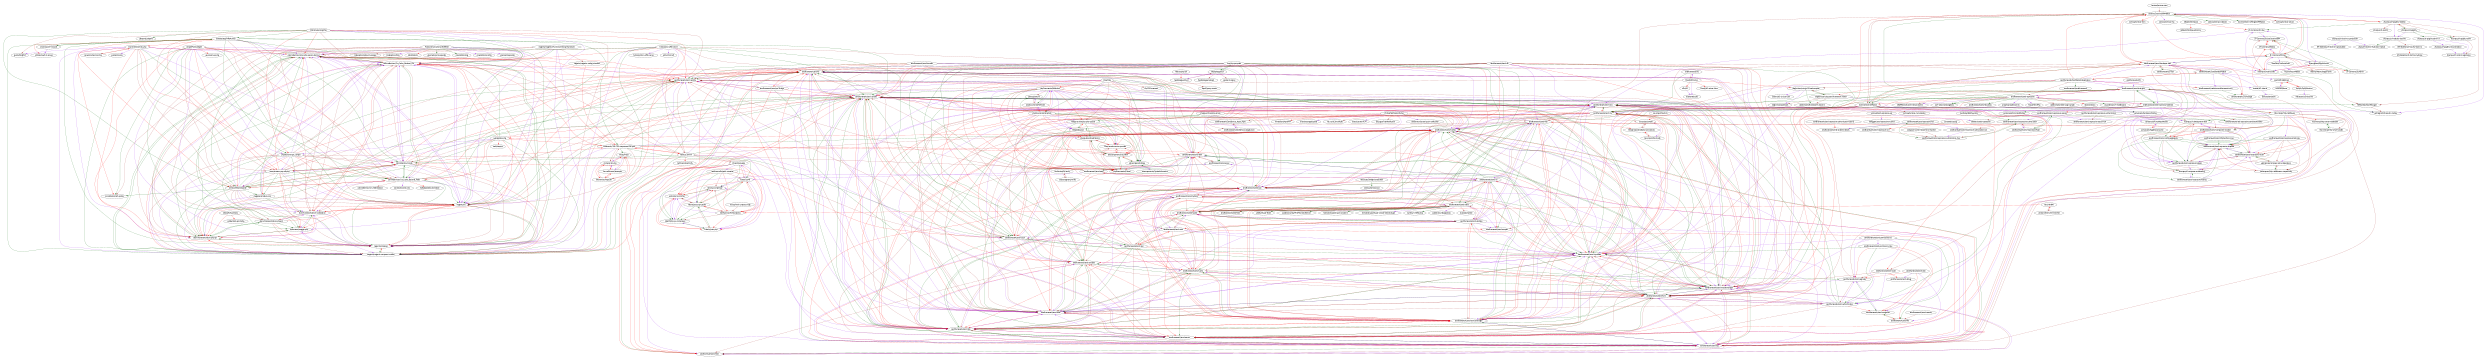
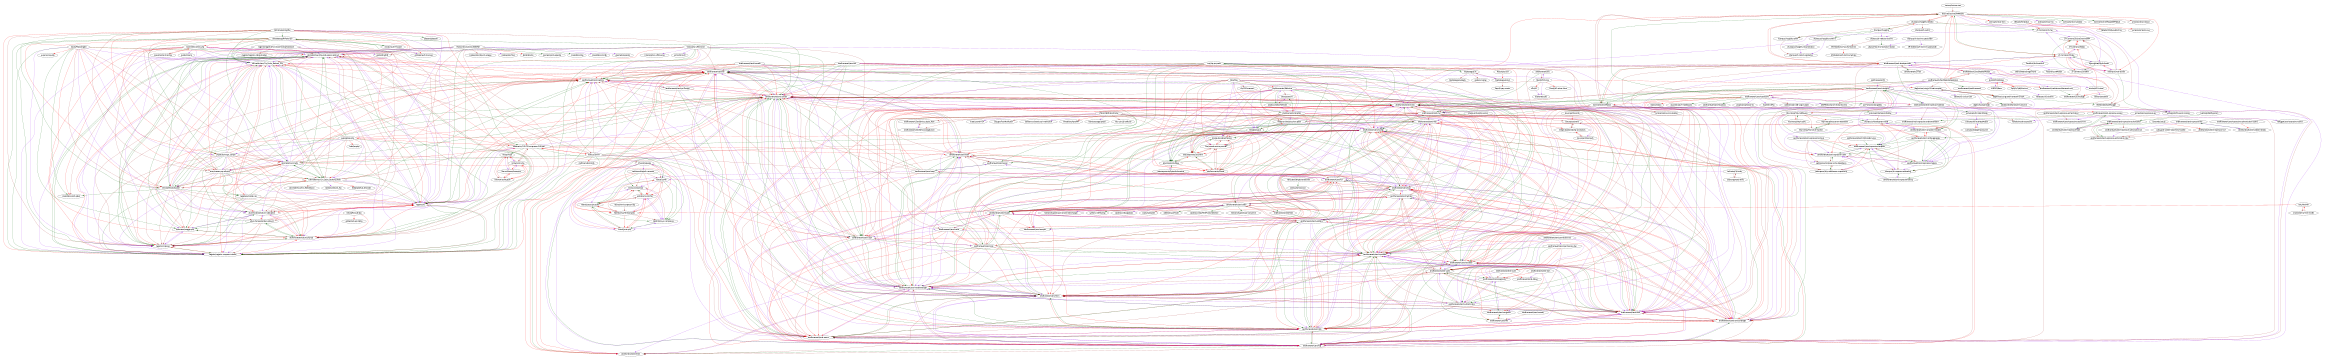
node "samsonasik/mezzio-vue": added
edge "magento/magento-coding-standard" -> "tubalmartin/YUI-CSS-compressor-PHP-port": now "MyIntervals/emogrifier" -> "tubalmartin/YUI-CSS-compressor-PHP-port"
node "http-interop/http-factory": added
